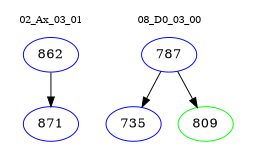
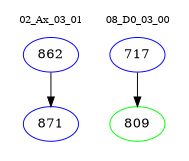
node "787": label "787" -> "717"
node "735": removed
